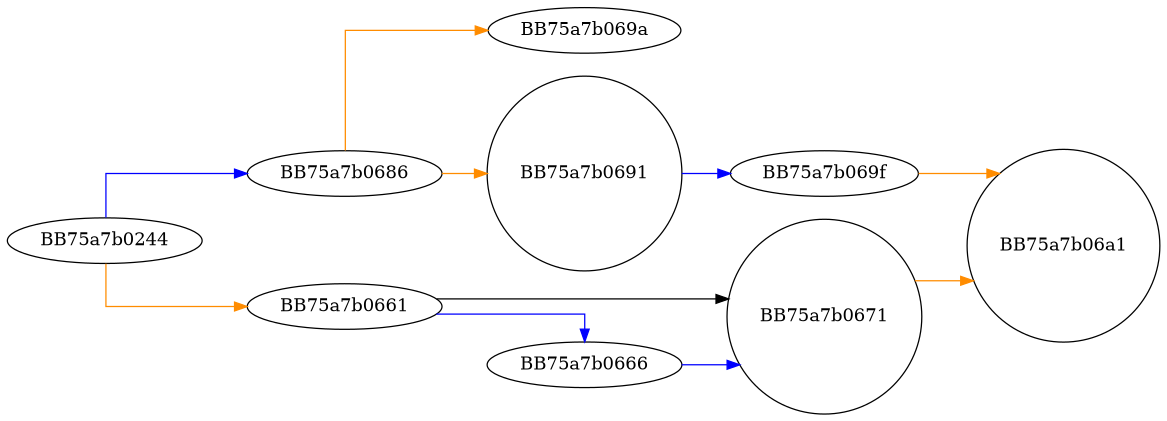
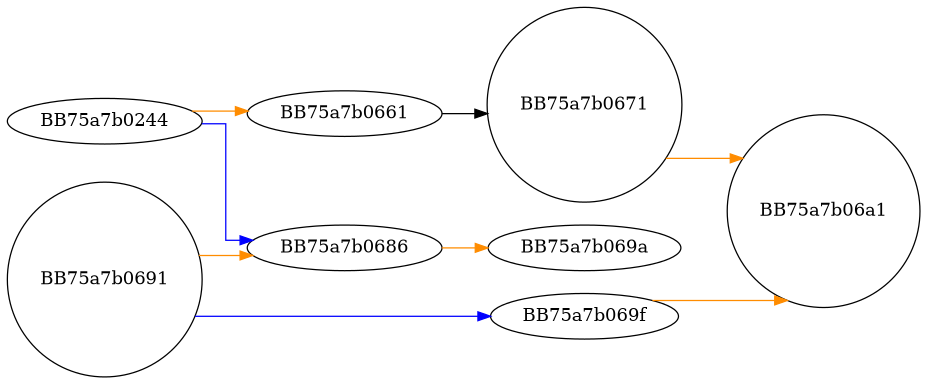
edge "BB75a7b0686" -> "BB75a7b0691": reversed
node "BB75a7b0666": removed
